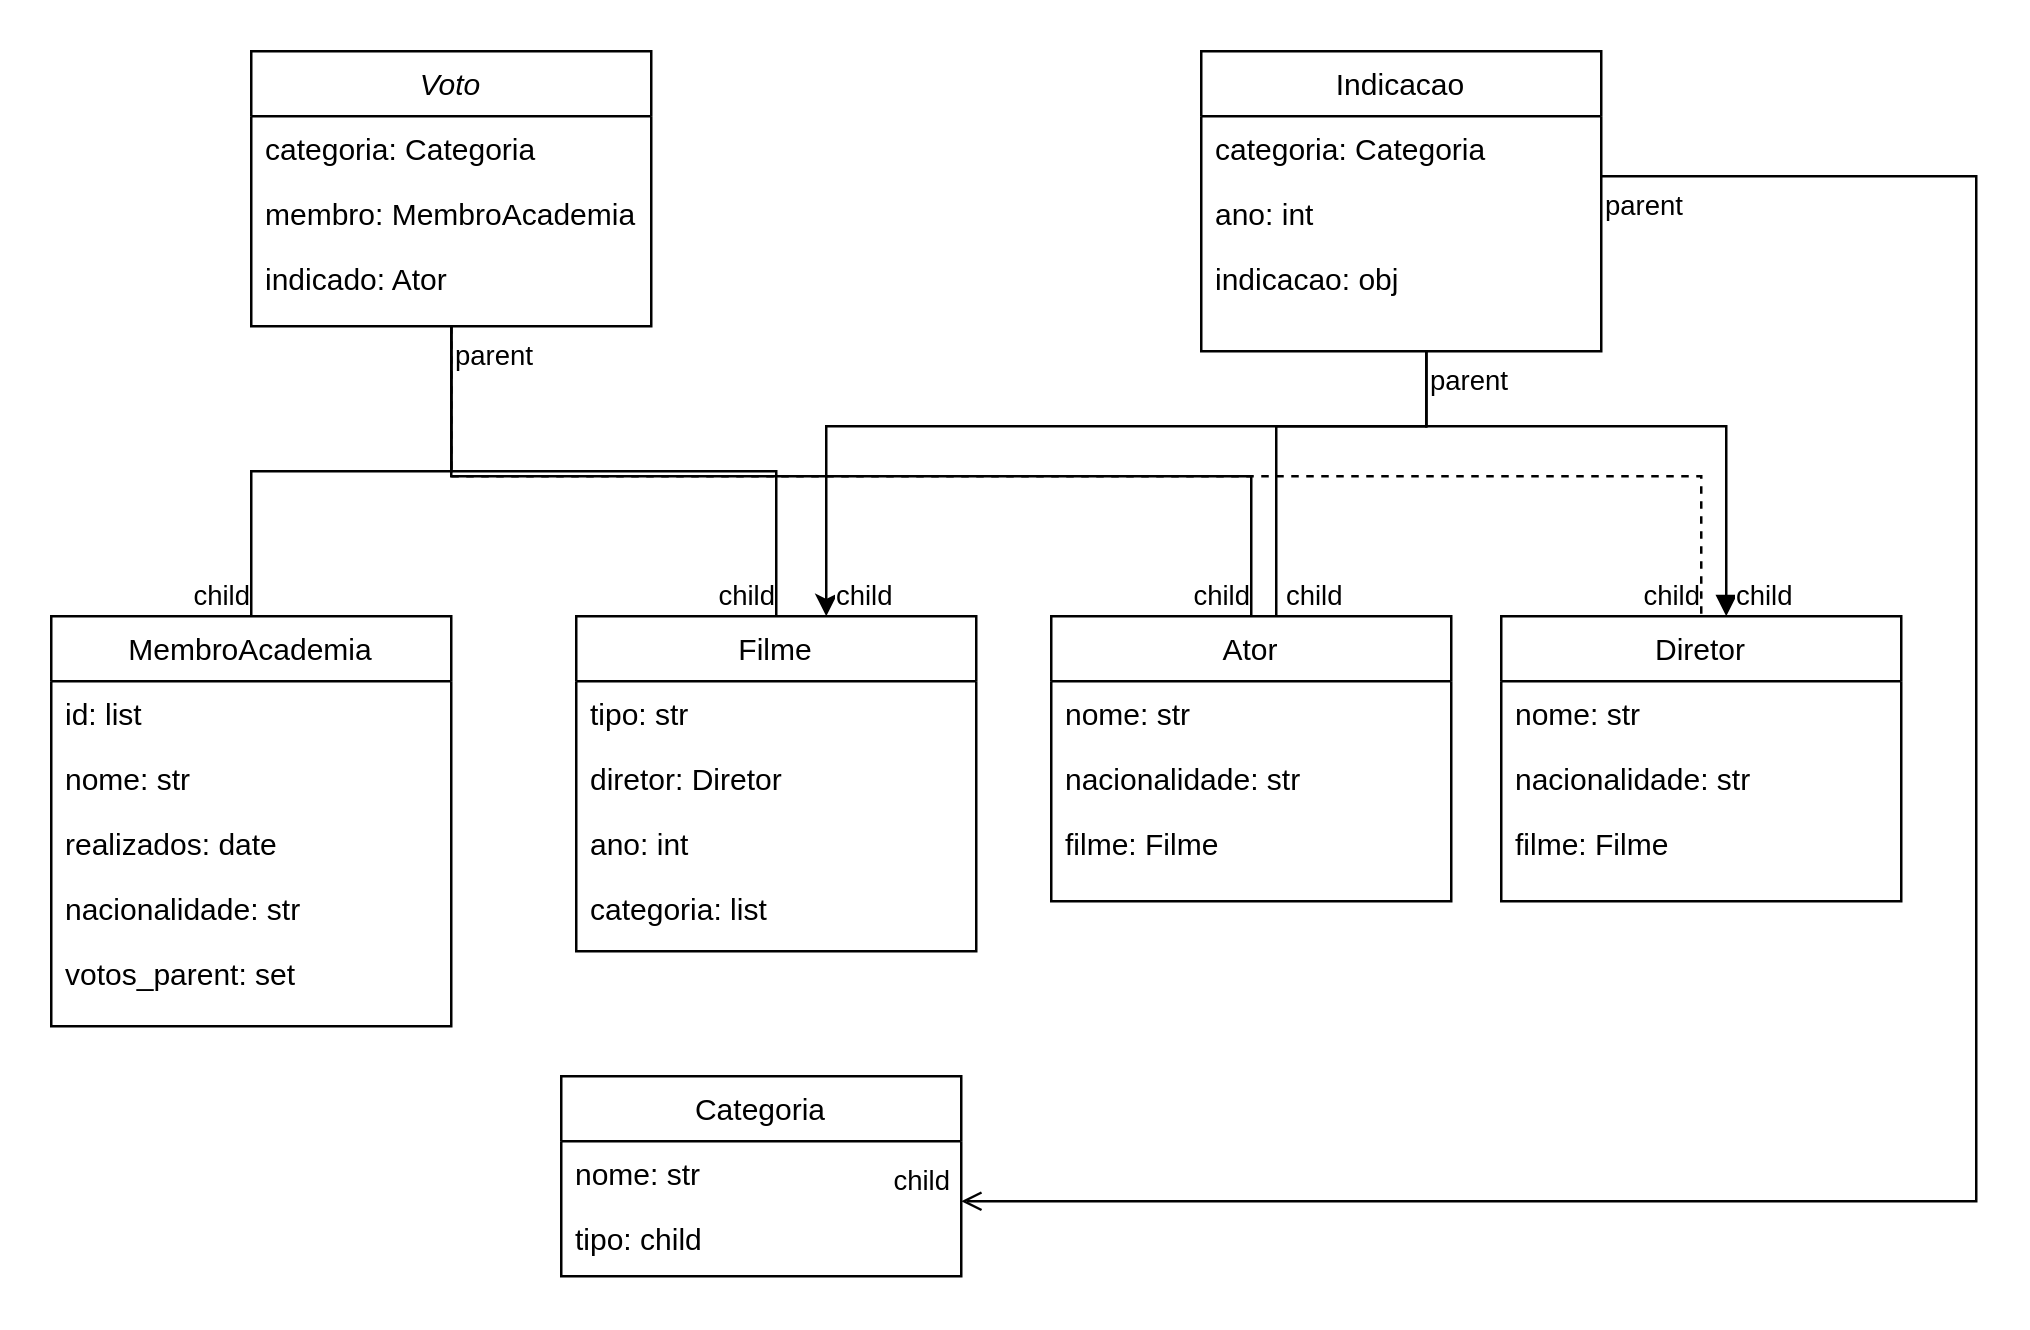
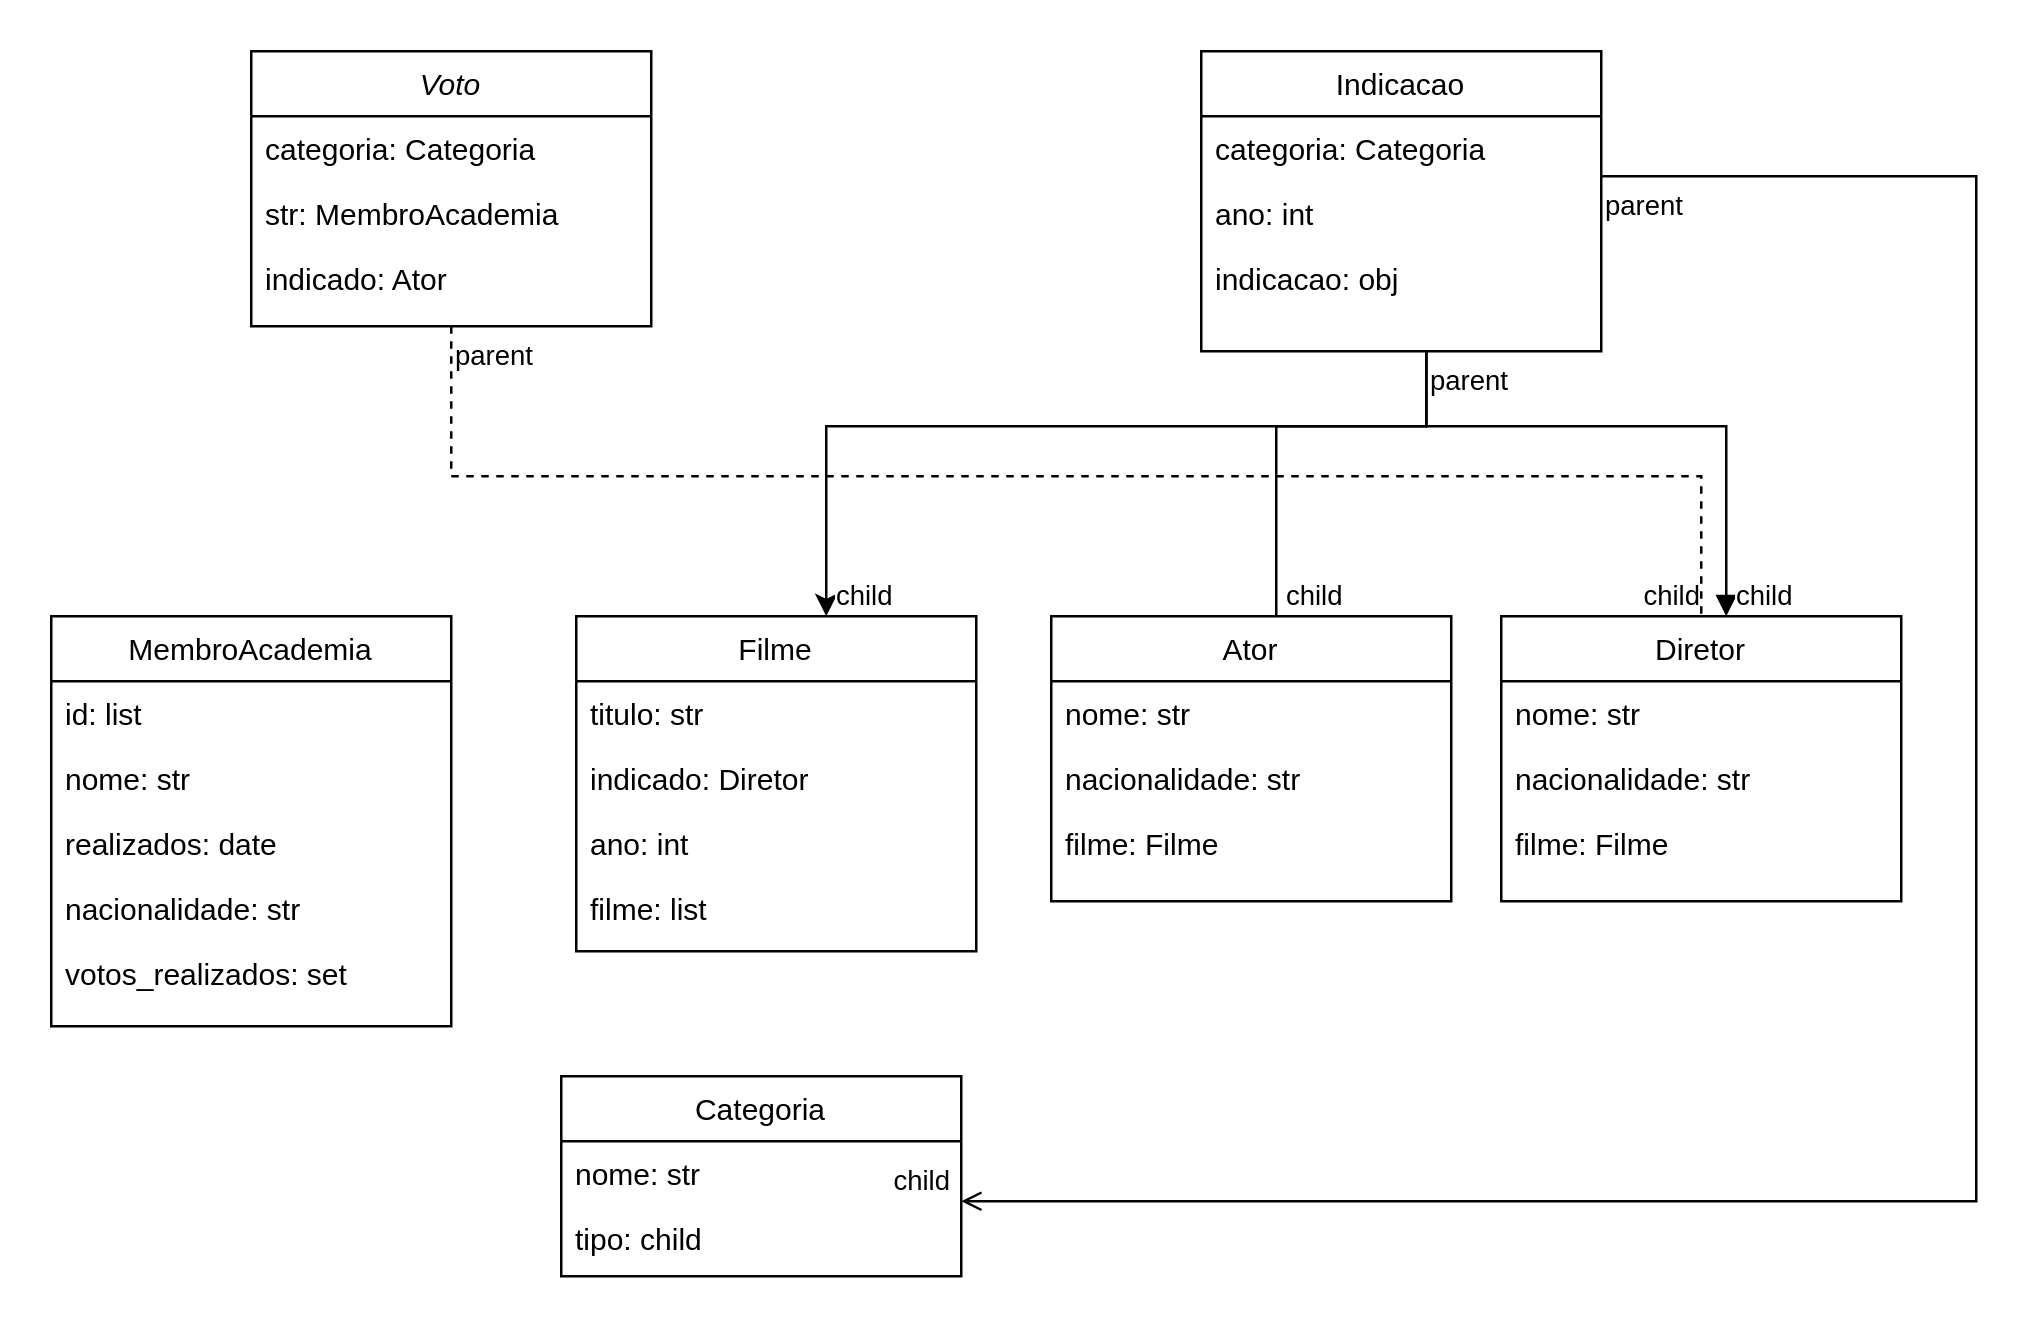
node "membro: MembroAcademia": label "membro: MembroAcademia" -> "str: MembroAcademia"
edge "Voto" -- "MembroAcademia": removed, labels "parent", "child"
edge "Voto" -- "Filme": removed, labels "parent", "child"
edge "Voto" -- "Ator": removed, labels "parent", "child"
node "tipo: str": label "tipo: str" -> "titulo: str"
node "diretor: Diretor": label "diretor: Diretor" -> "indicado: Diretor"
node "categoria: list": label "categoria: list" -> "filme: list"
node "votos_parent: set": label "votos_parent: set" -> "votos_realizados: set"
